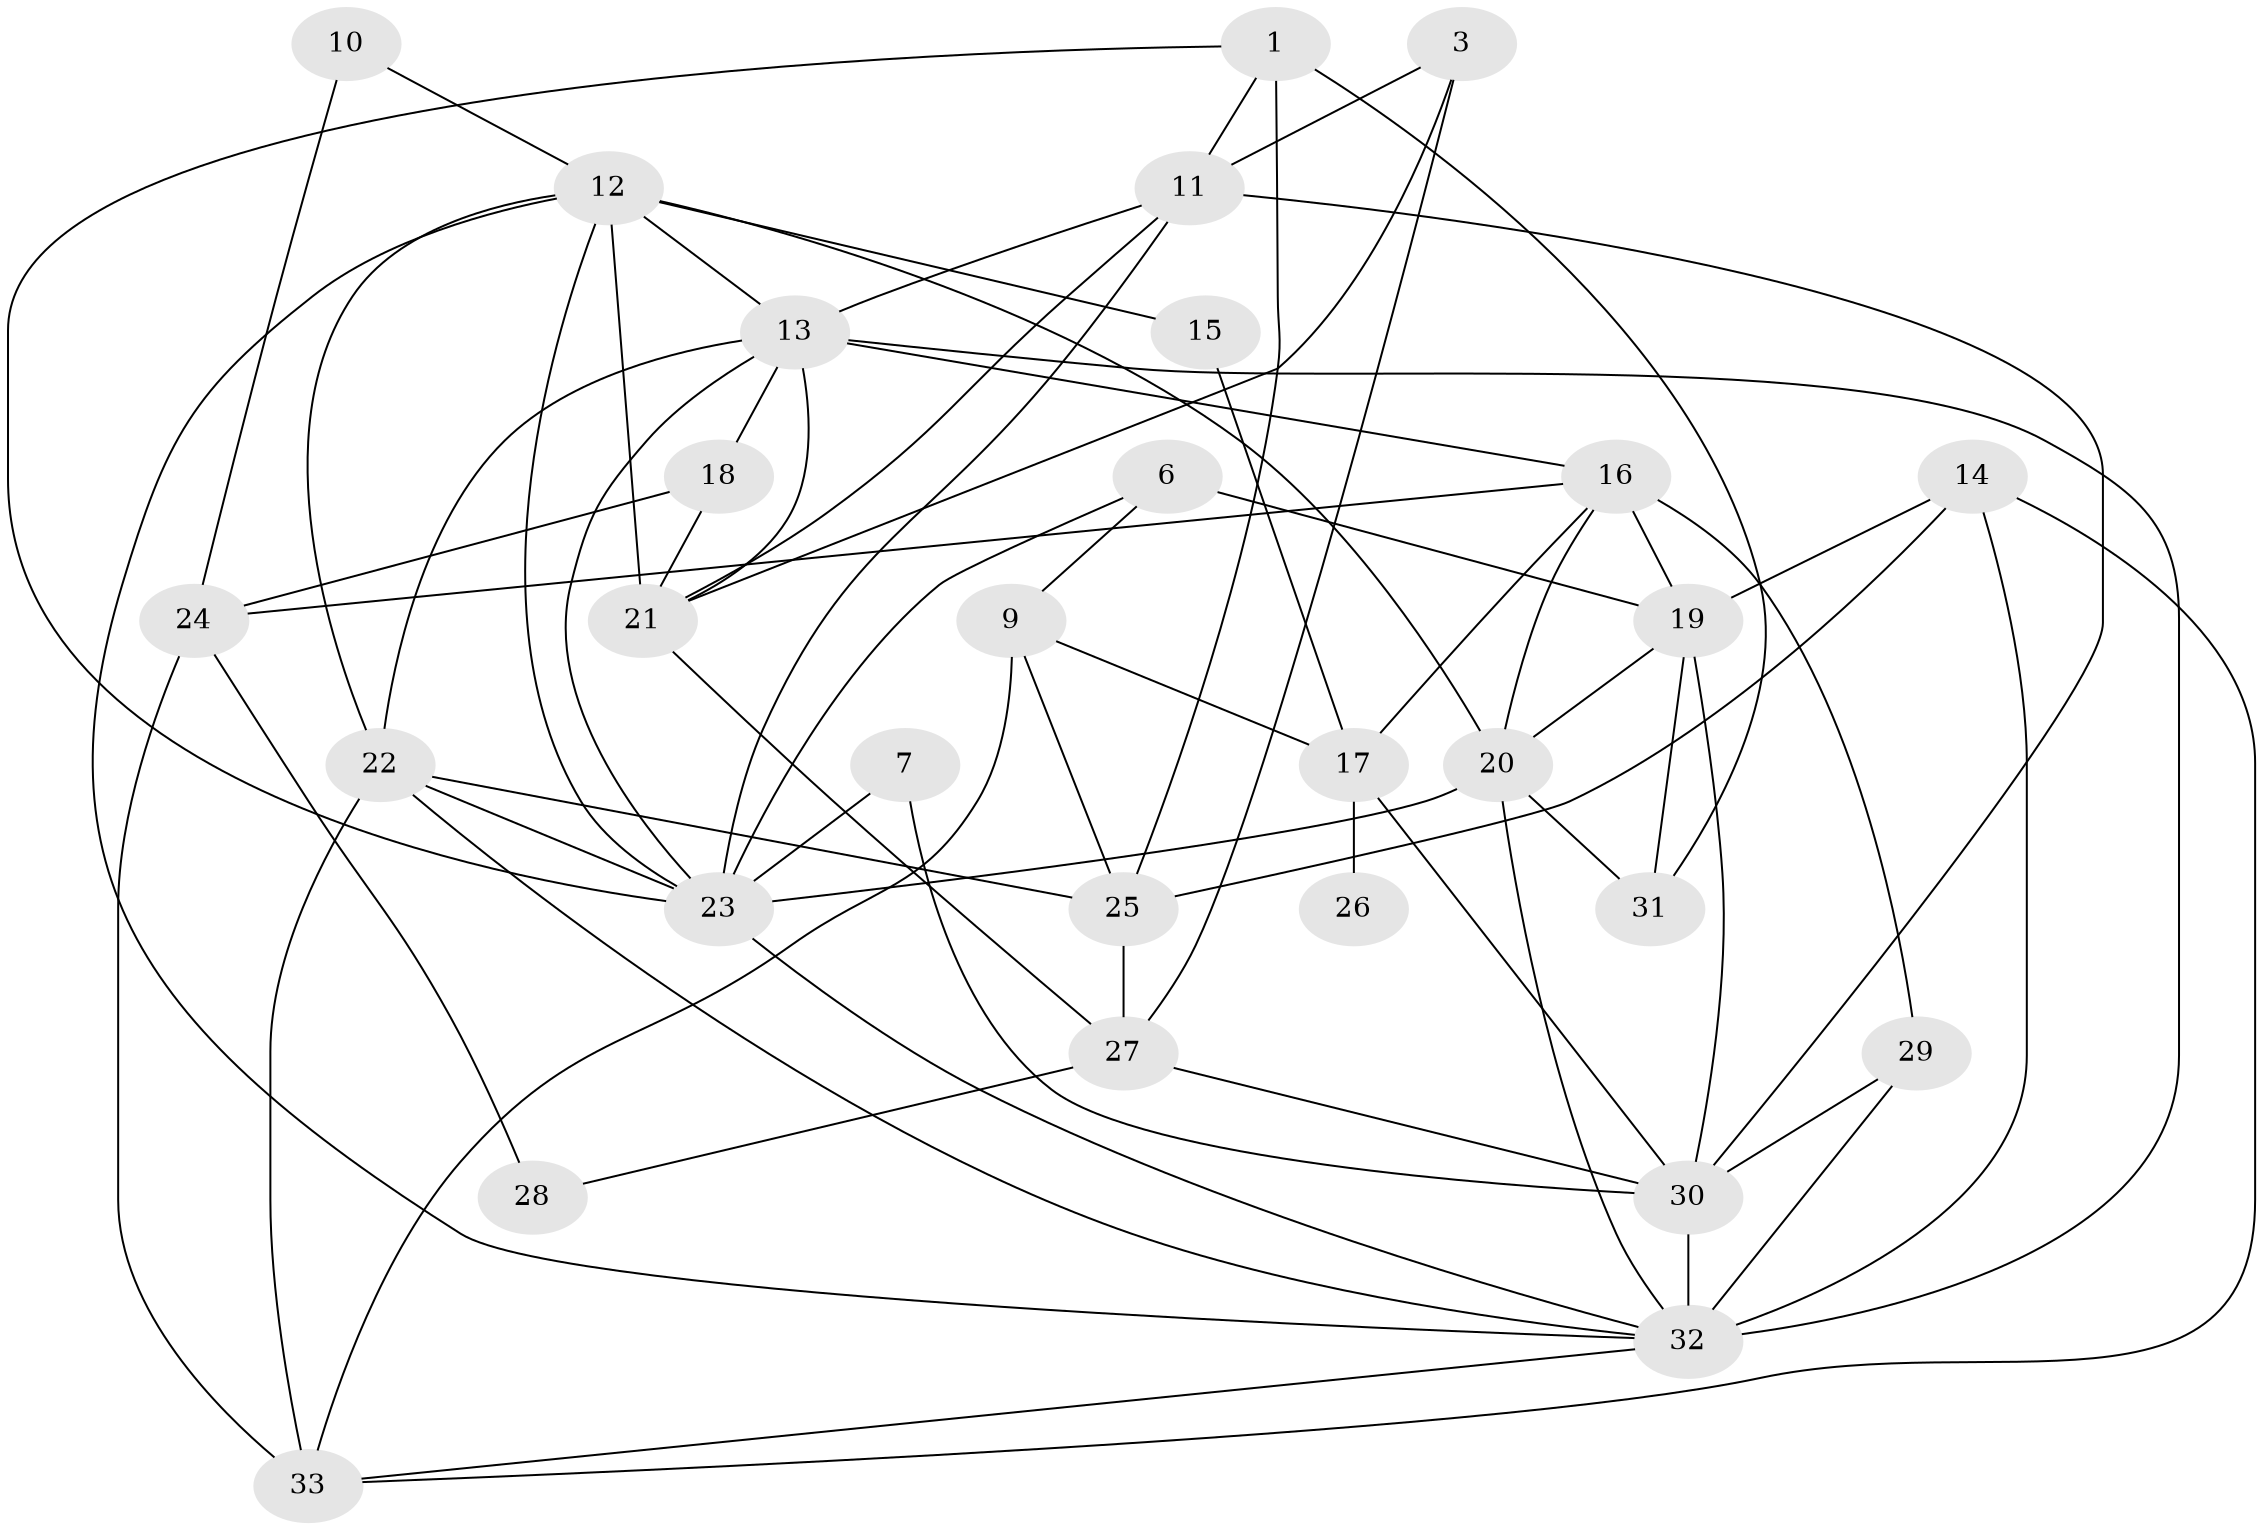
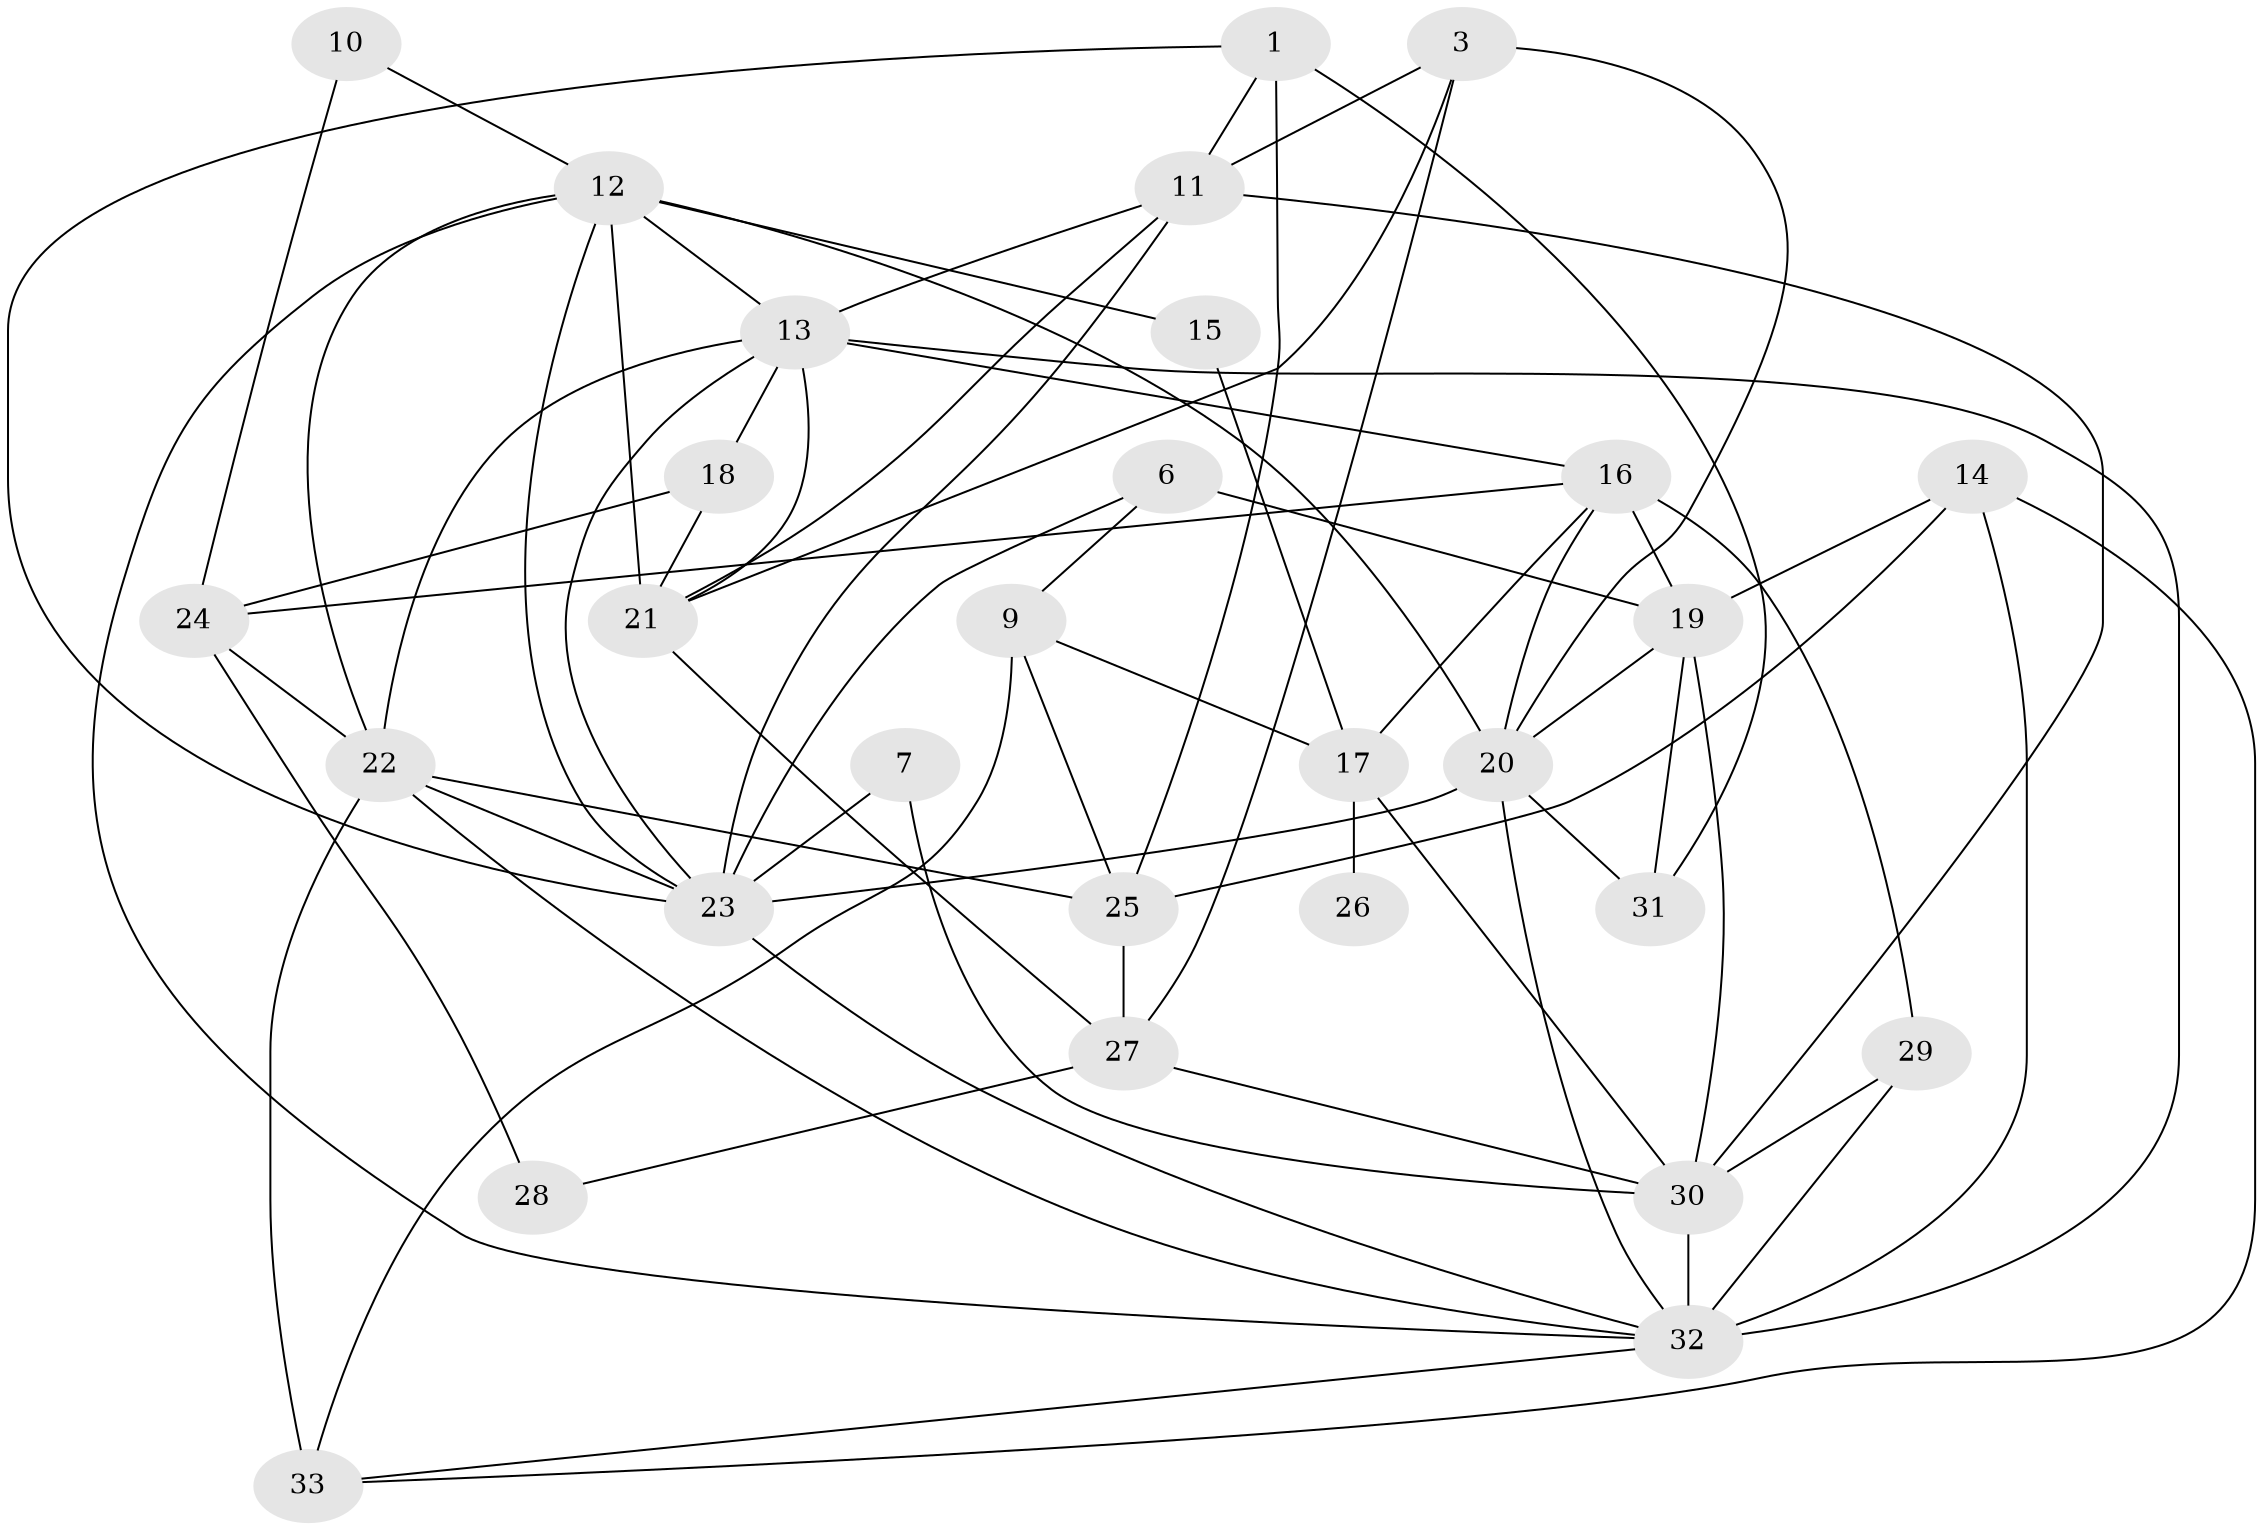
edge "3" -- "20": added
edge "24" -- "33": now "24" -- "22"
